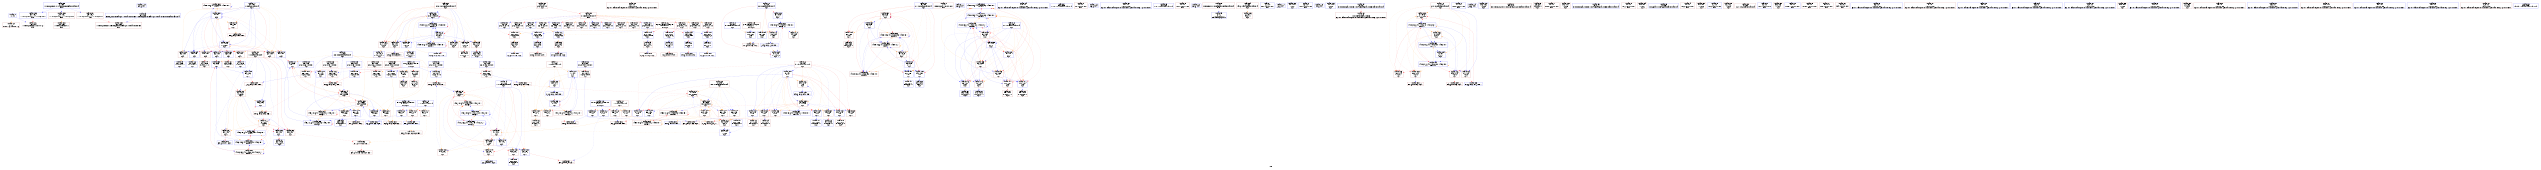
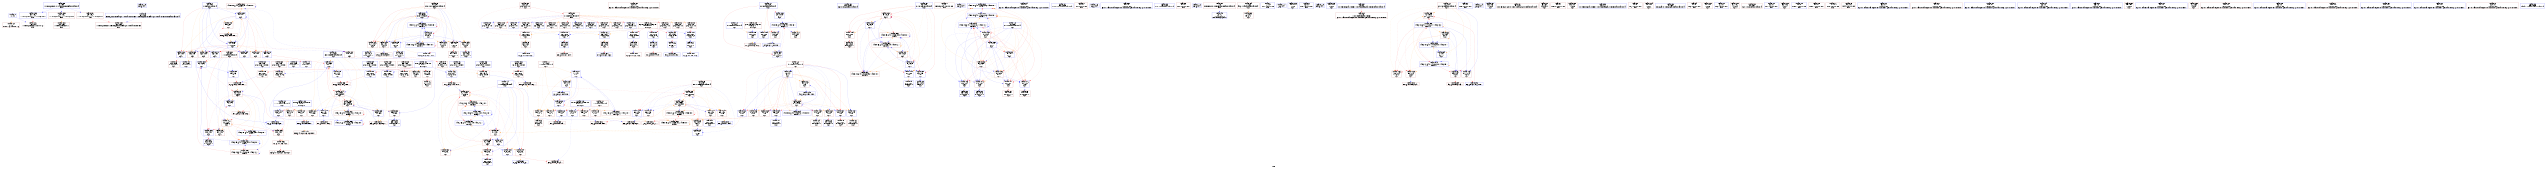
node "NodeID: 56": added
node "NodeID: 63": removed
node "NodeID: 322": removed
